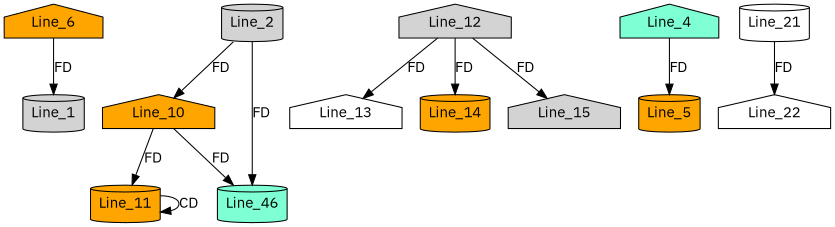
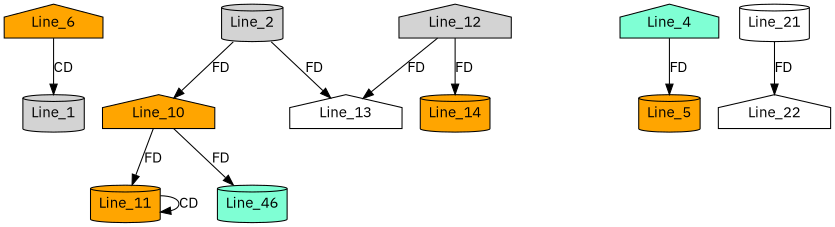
edge "Line_6" -> "Line_1": label "FD" -> "CD"
edge "Line_2" -> "Line_46": now "Line_2" -> "Line_13"
node "Line_15": removed
